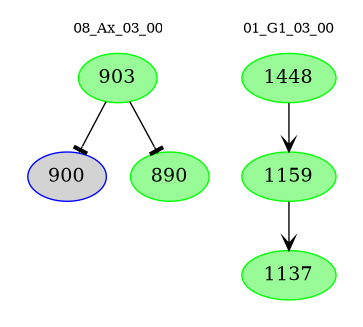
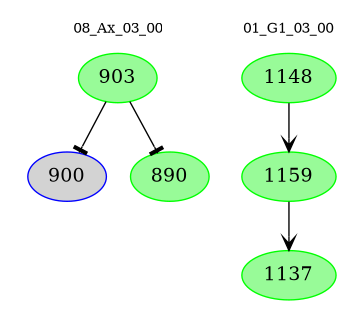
node "1448": label "1448" -> "1148"
